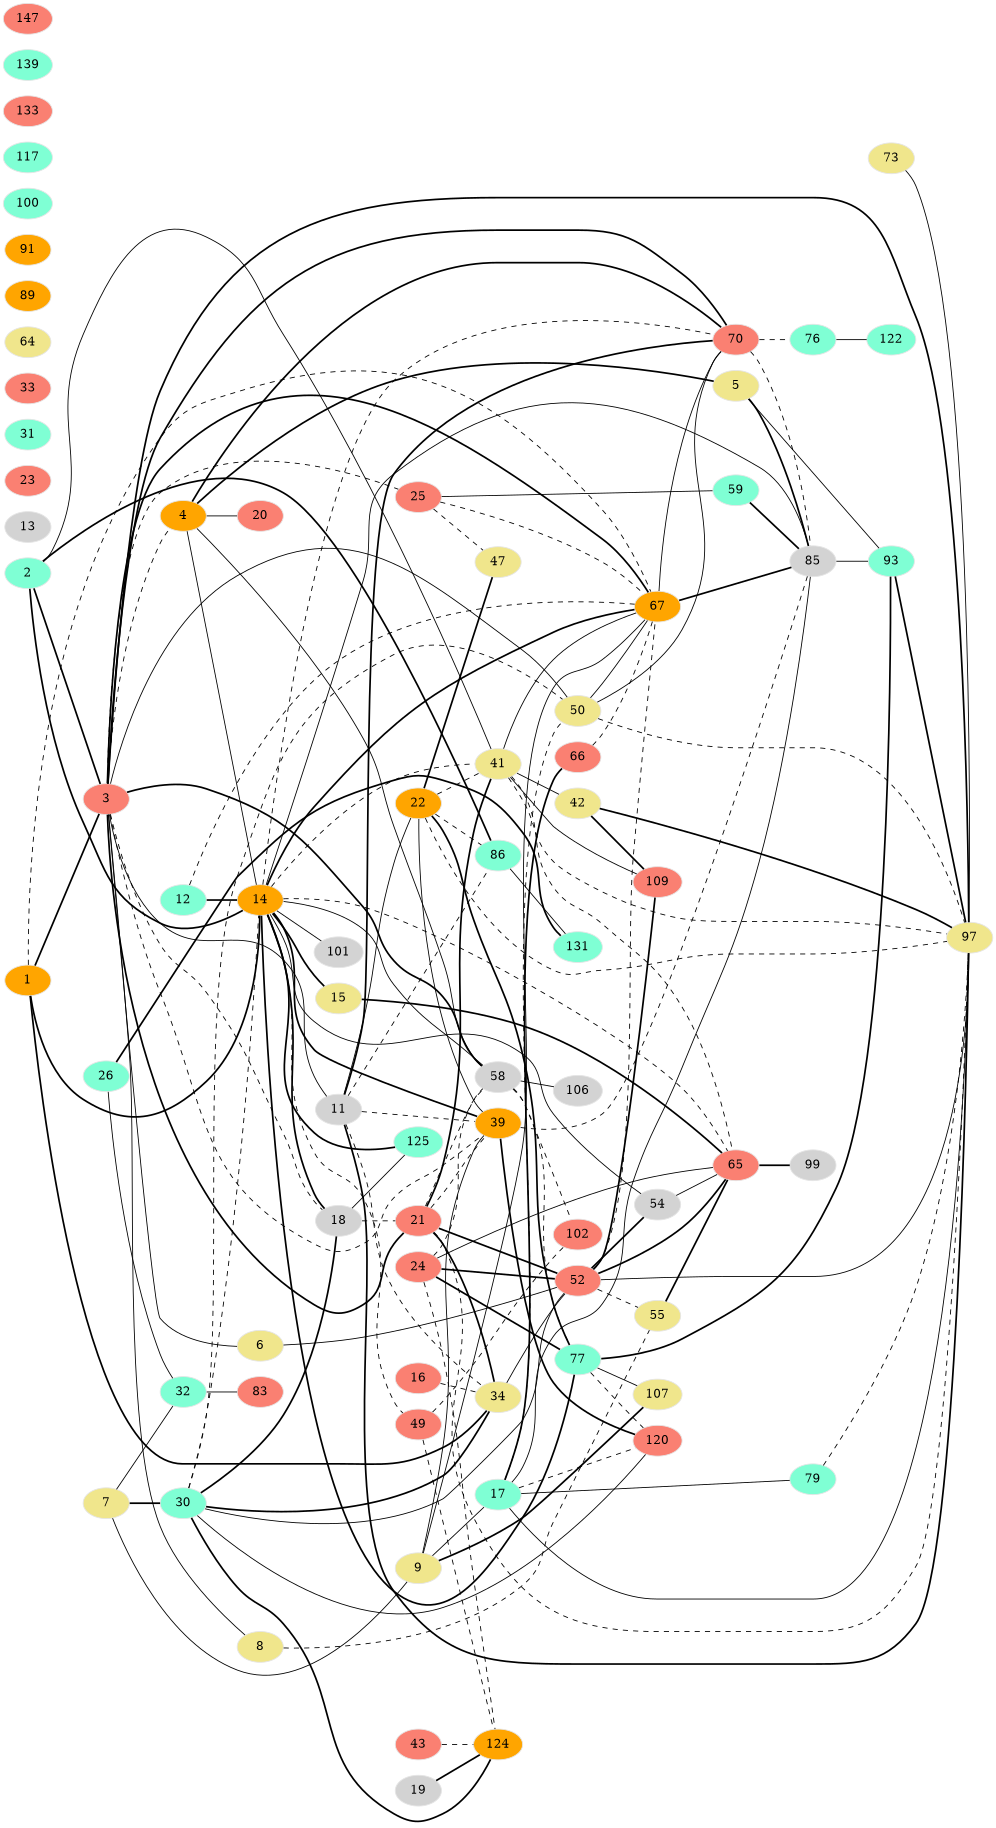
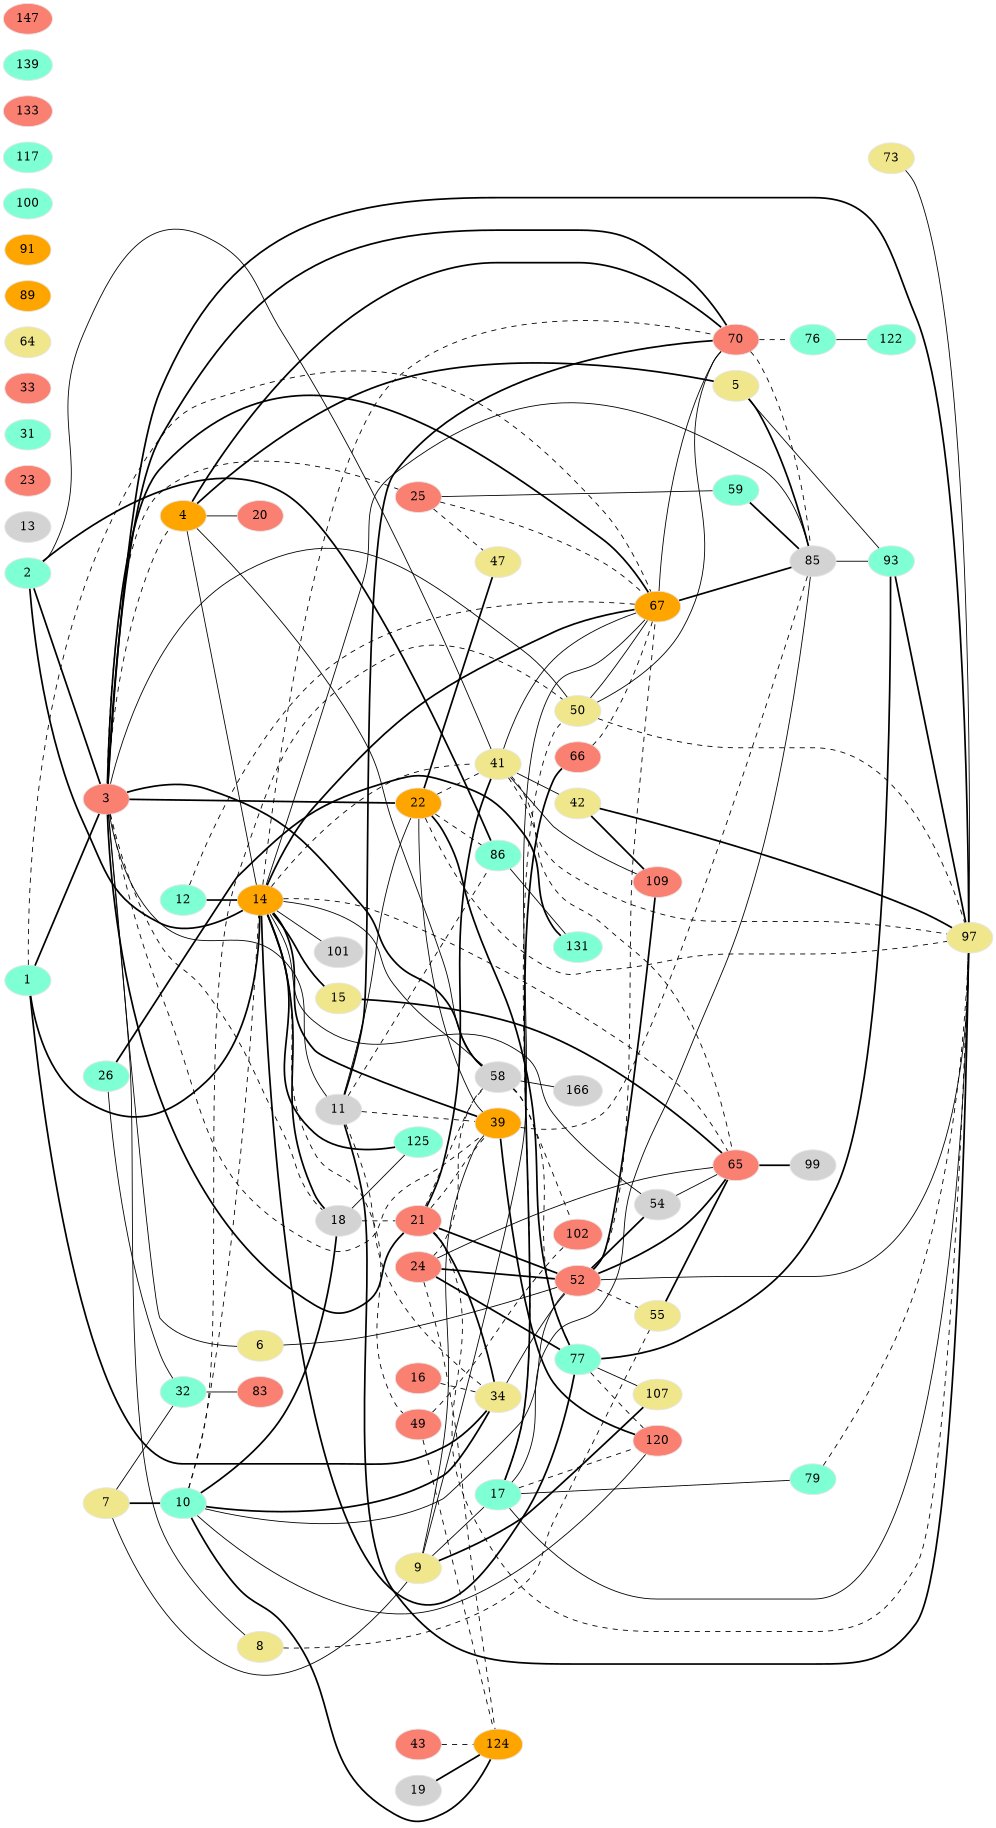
edge "3" -- "22": added
node "1": fillcolor orange -> aquamarine
node "106": label "106" -> "166"
node "30": label "30" -> "10"
